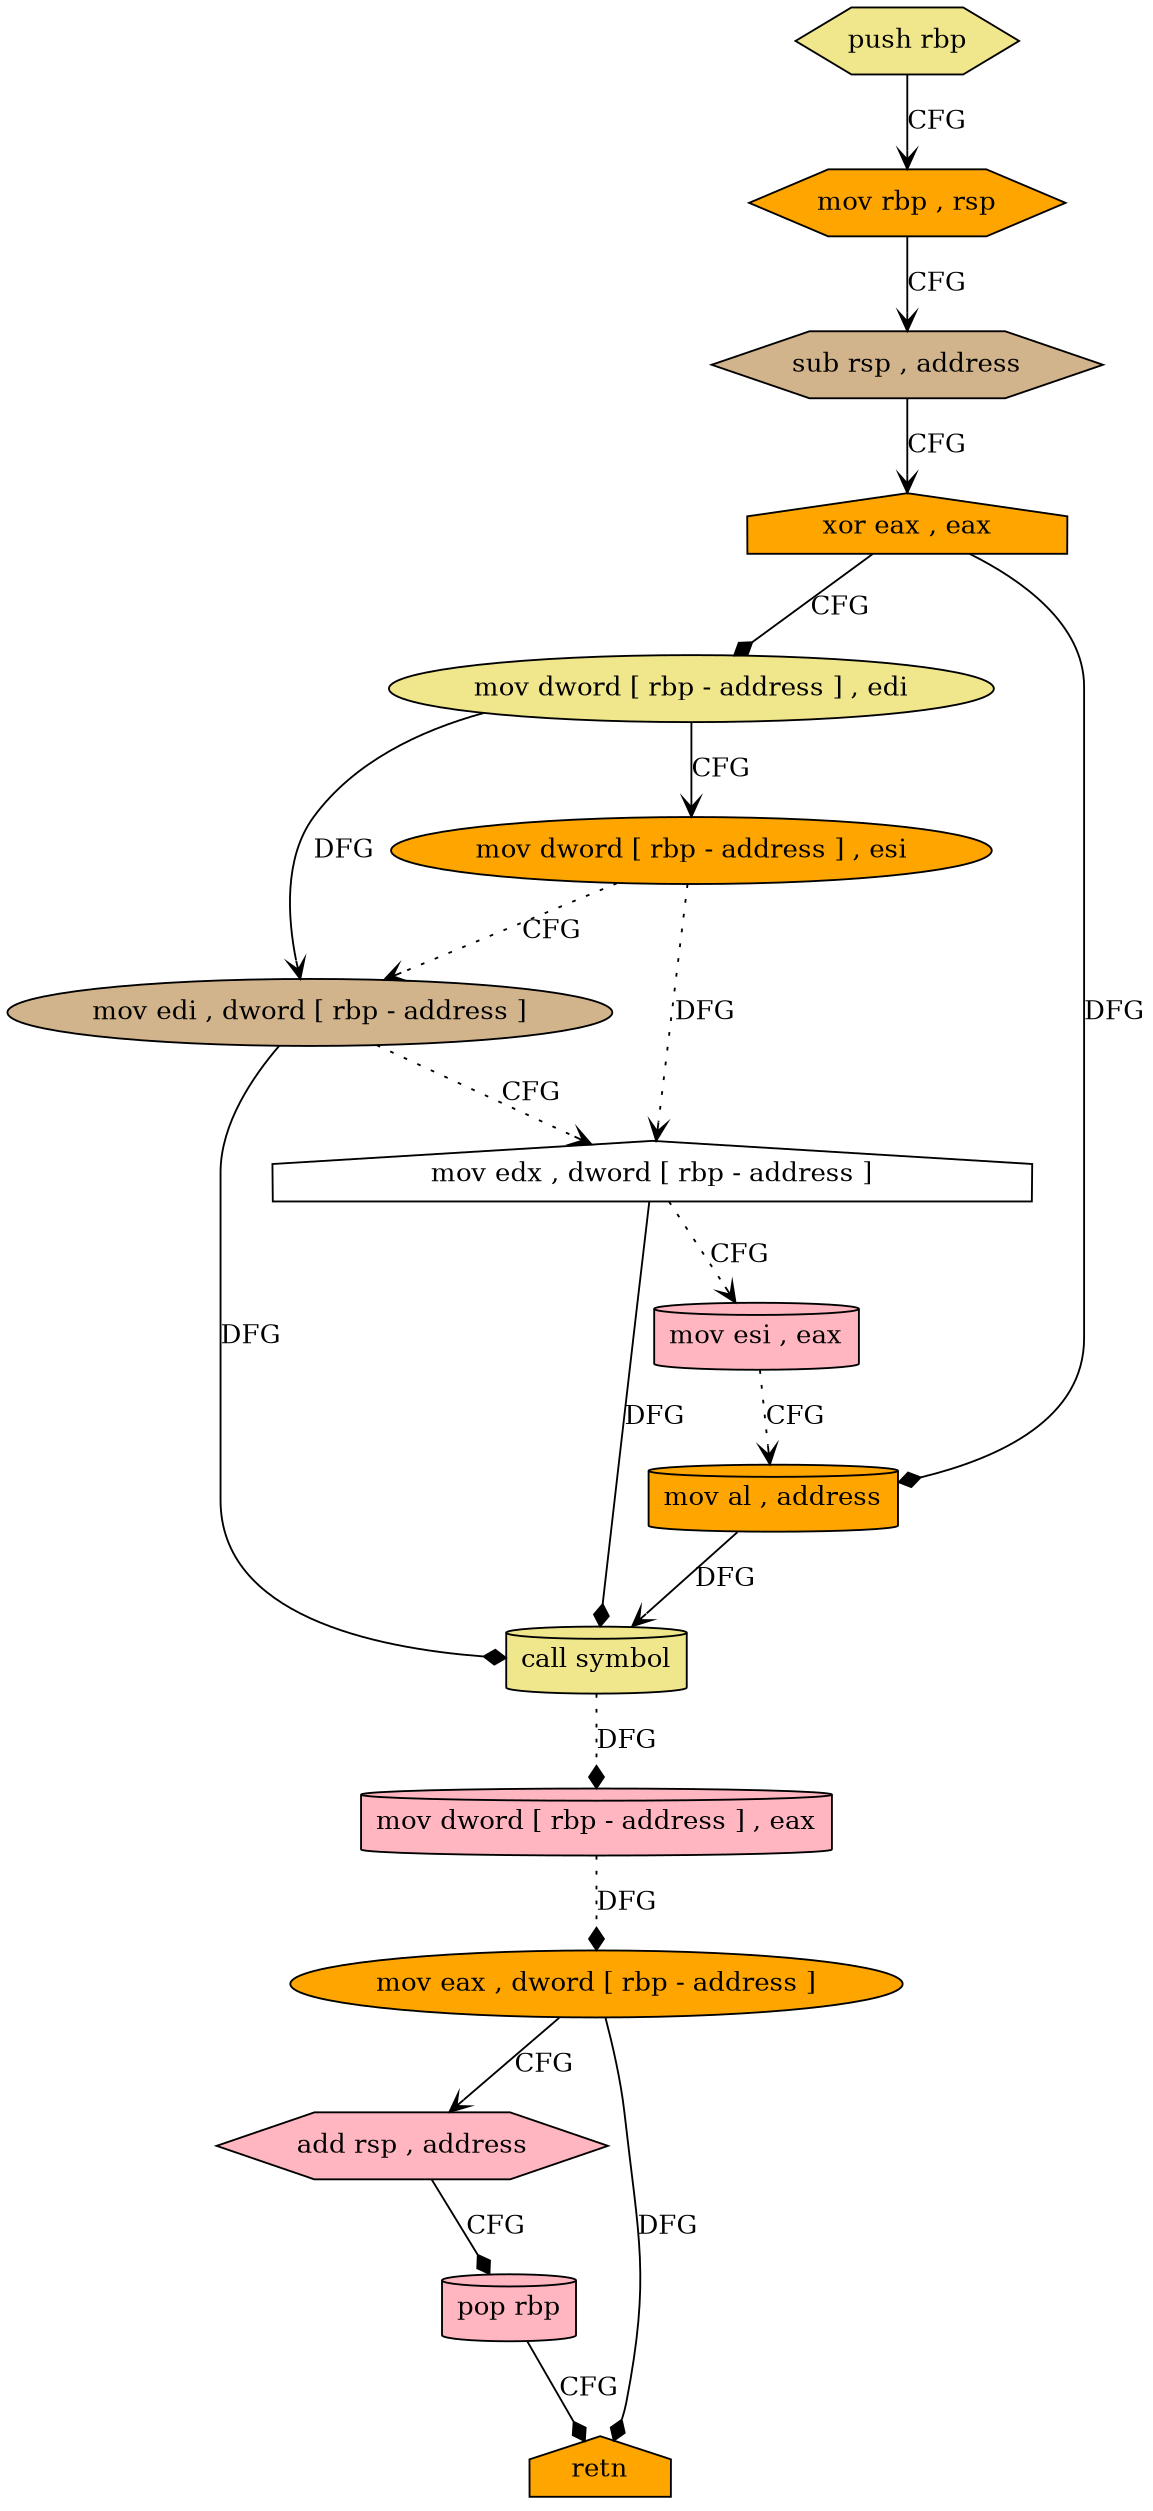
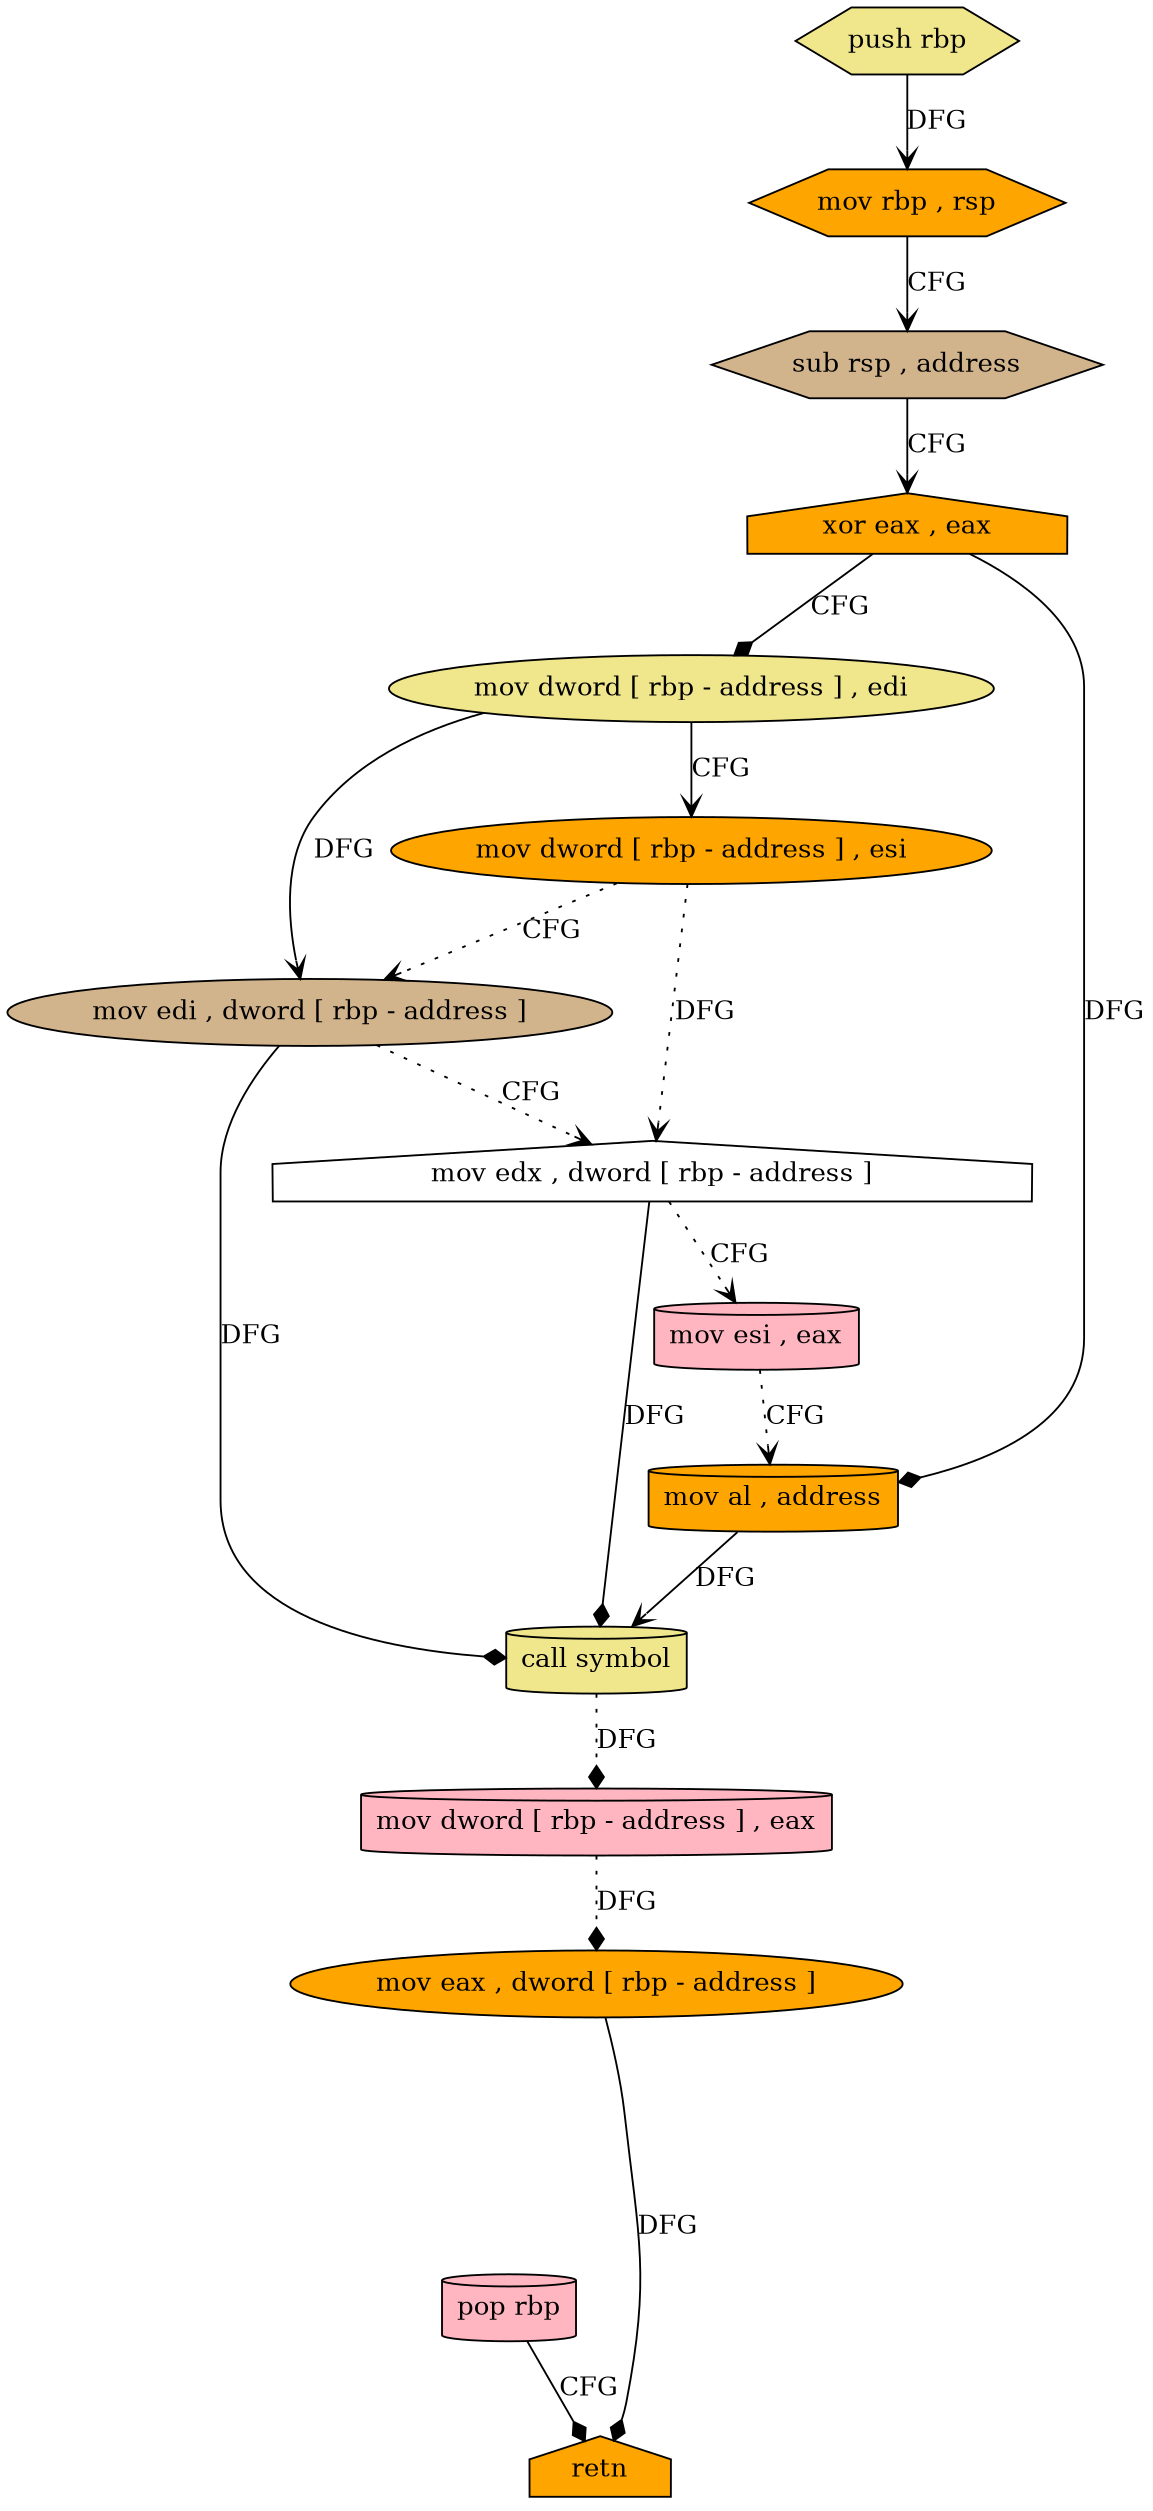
edge "push rbp" -> "mov rbp , rsp": label "CFG" -> "DFG"
node "add rsp , address": removed
